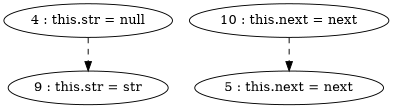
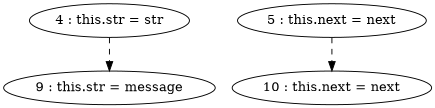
node "4 : this.str = null": label "4 : this.str = null" -> "4 : this.str = str"
edge "10 : this.next = next" -> "5 : this.next = next": reversed
node "9 : this.str = str": label "9 : this.str = str" -> "9 : this.str = message"
